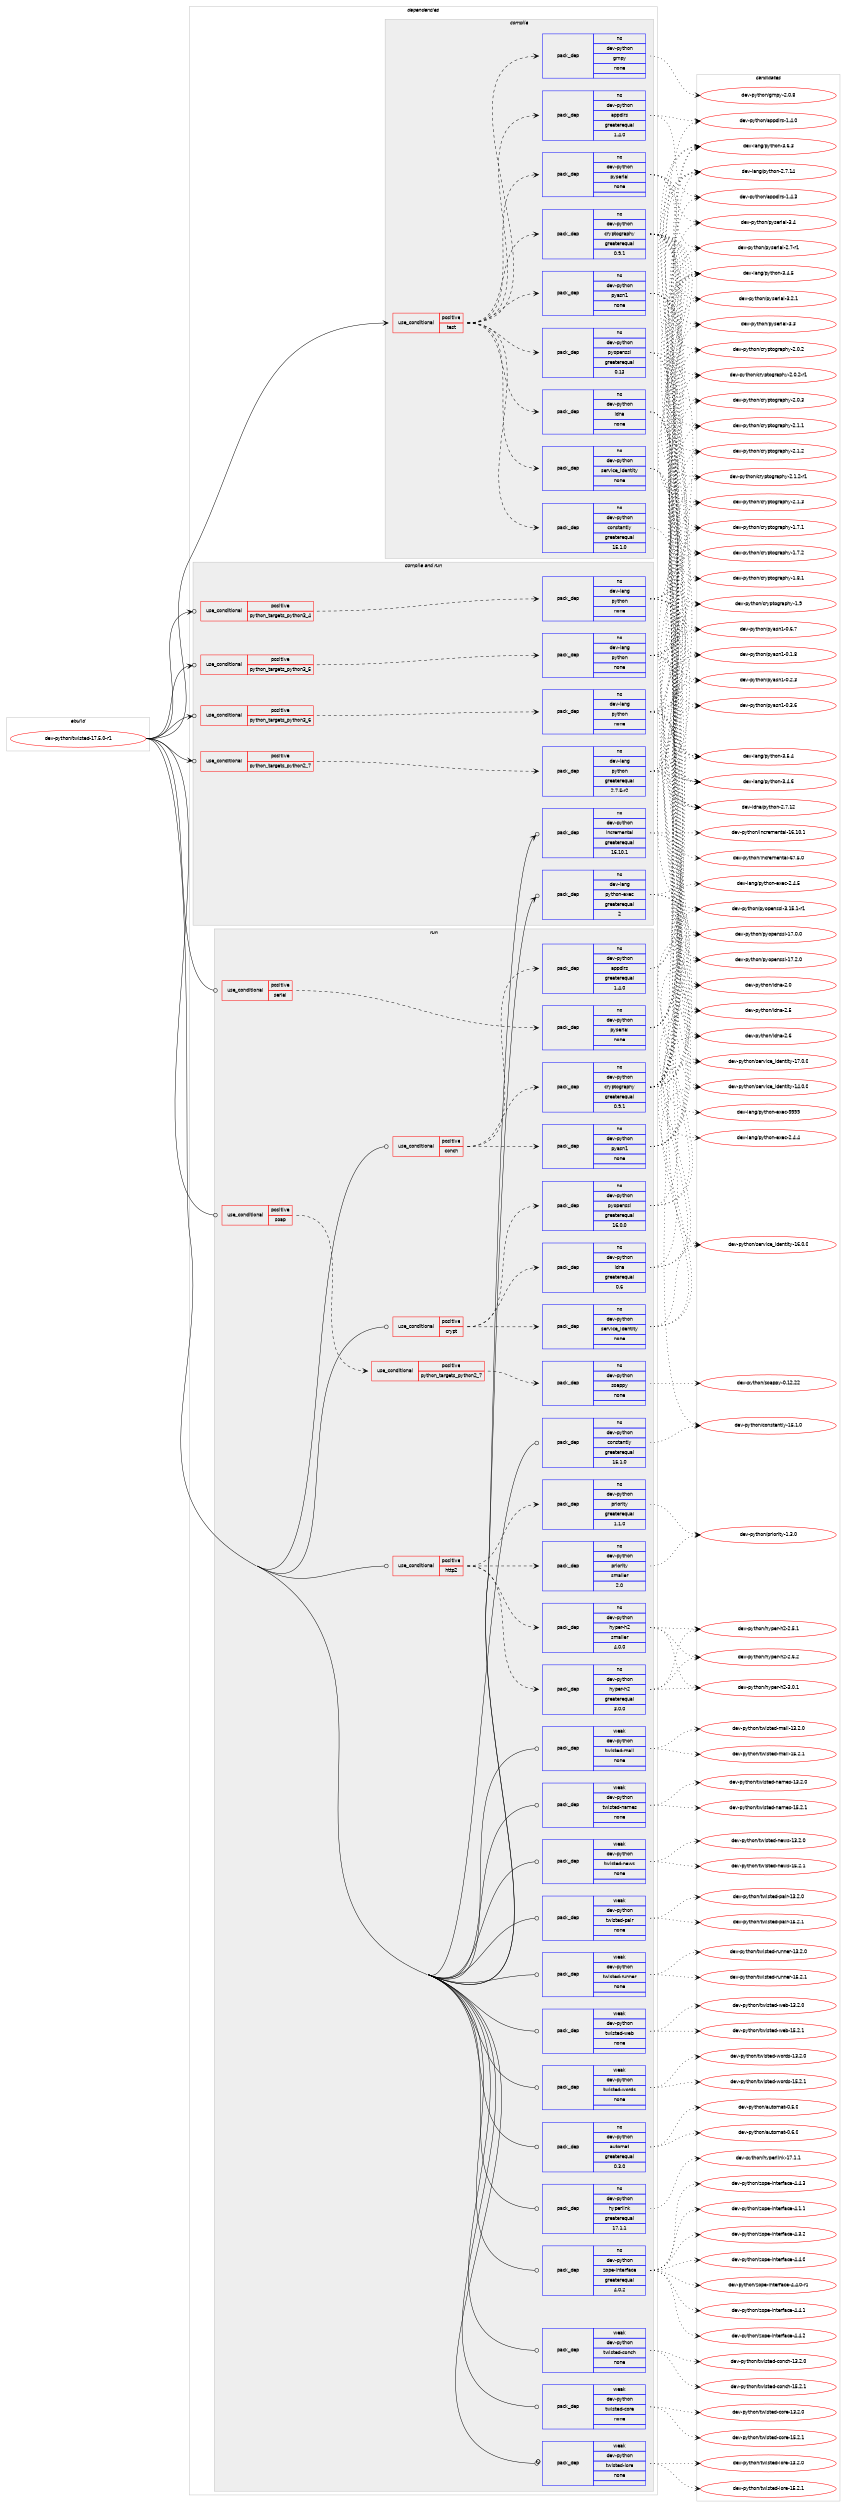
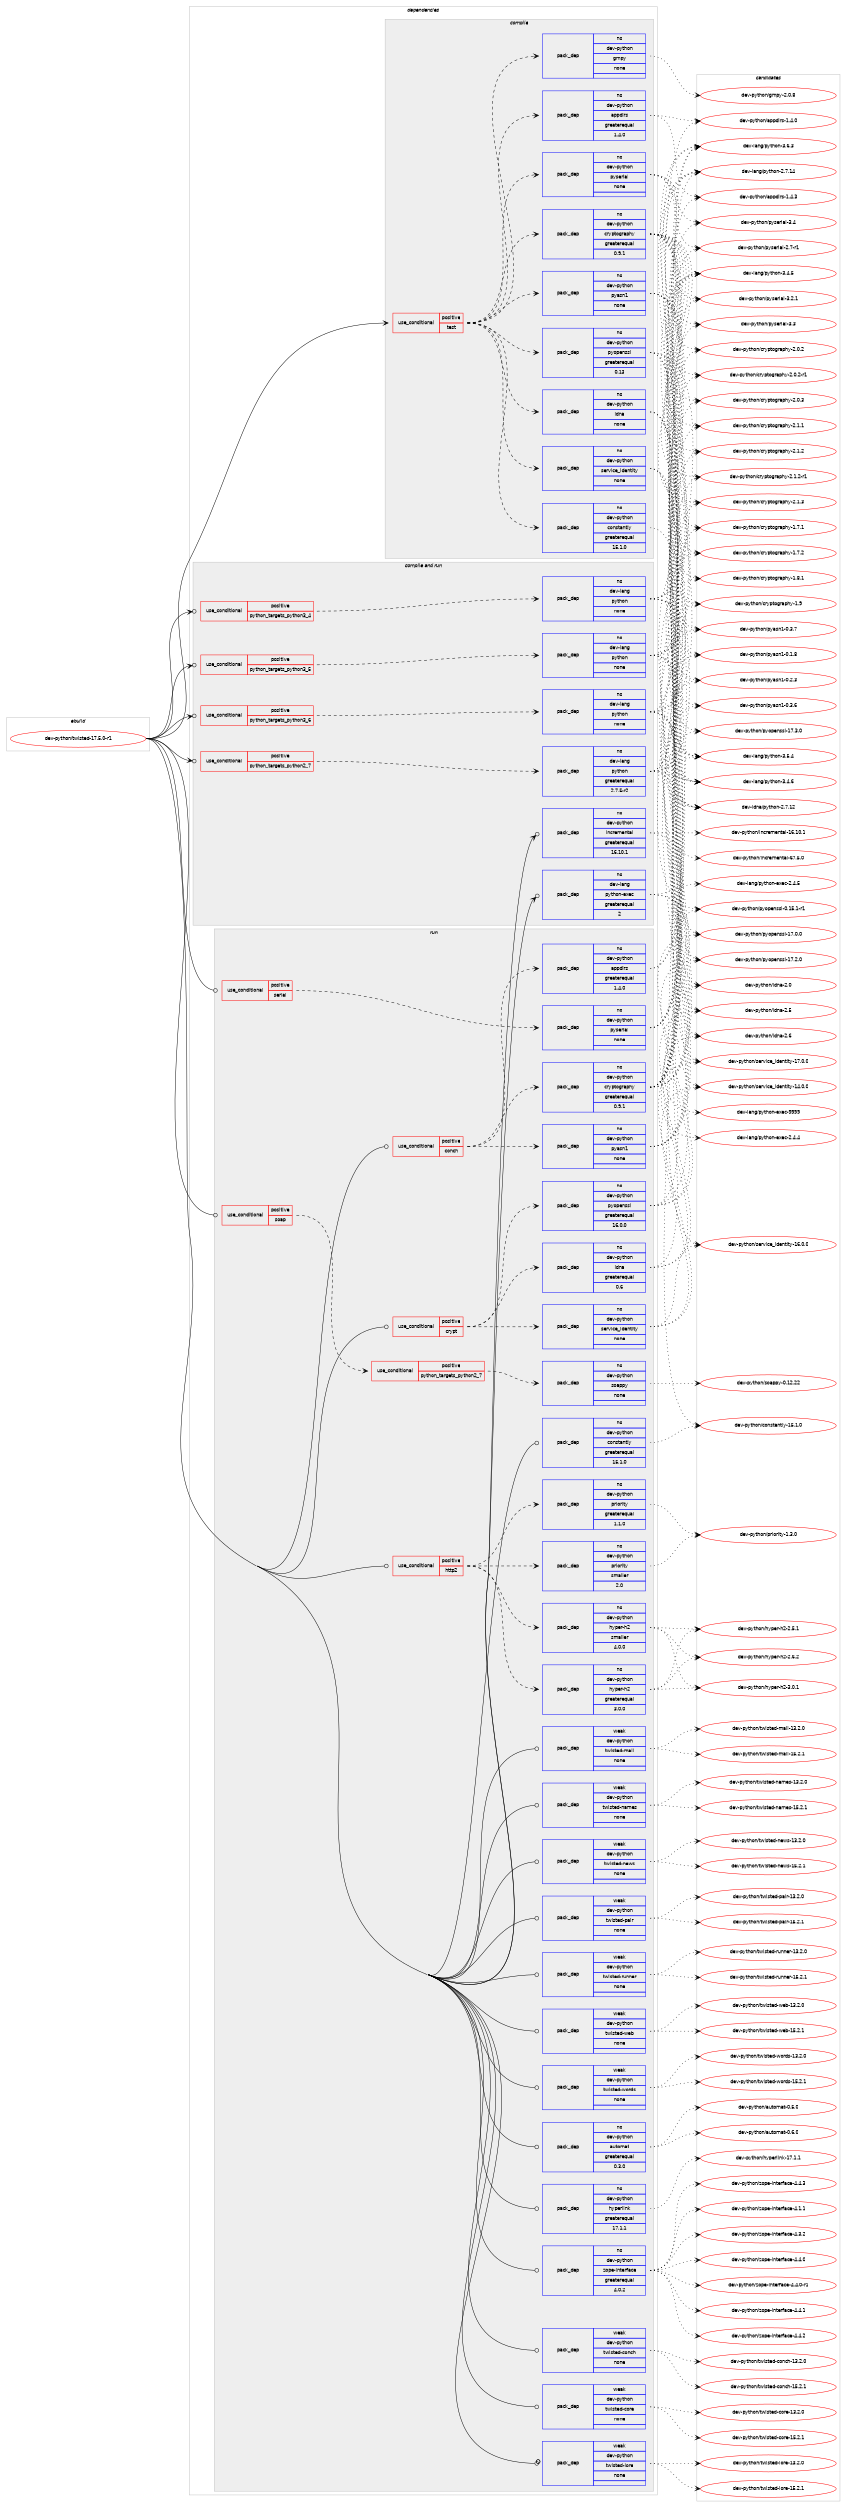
node "dev-python/pyasn1-0.6.7": label "dev-python/pyasn1-0.6.7" -> "dev-python/pyasn1-0.3.7"
node "dev-python/pyopenssl-17.3.0": added
node "dev-python/pyopenssl-3.15.1-r1": label "dev-python/pyopenssl-3.15.1-r1" -> "dev-python/pyopenssl-0.15.1-r1"
